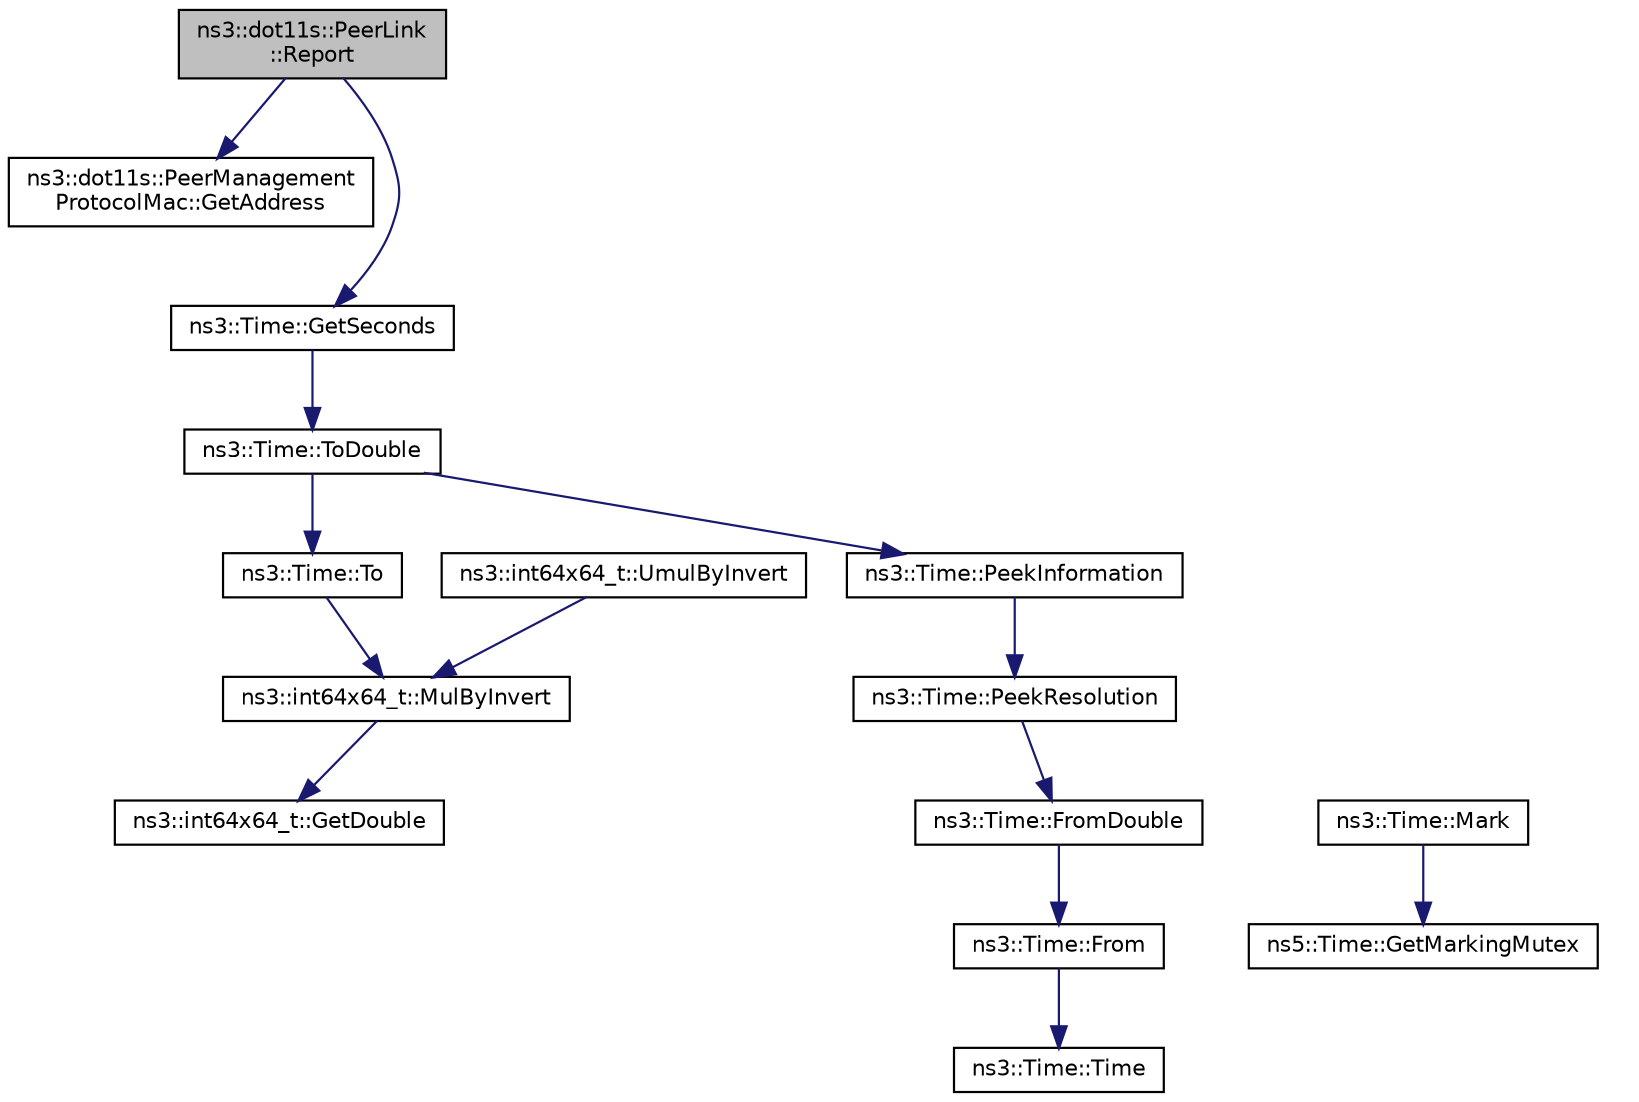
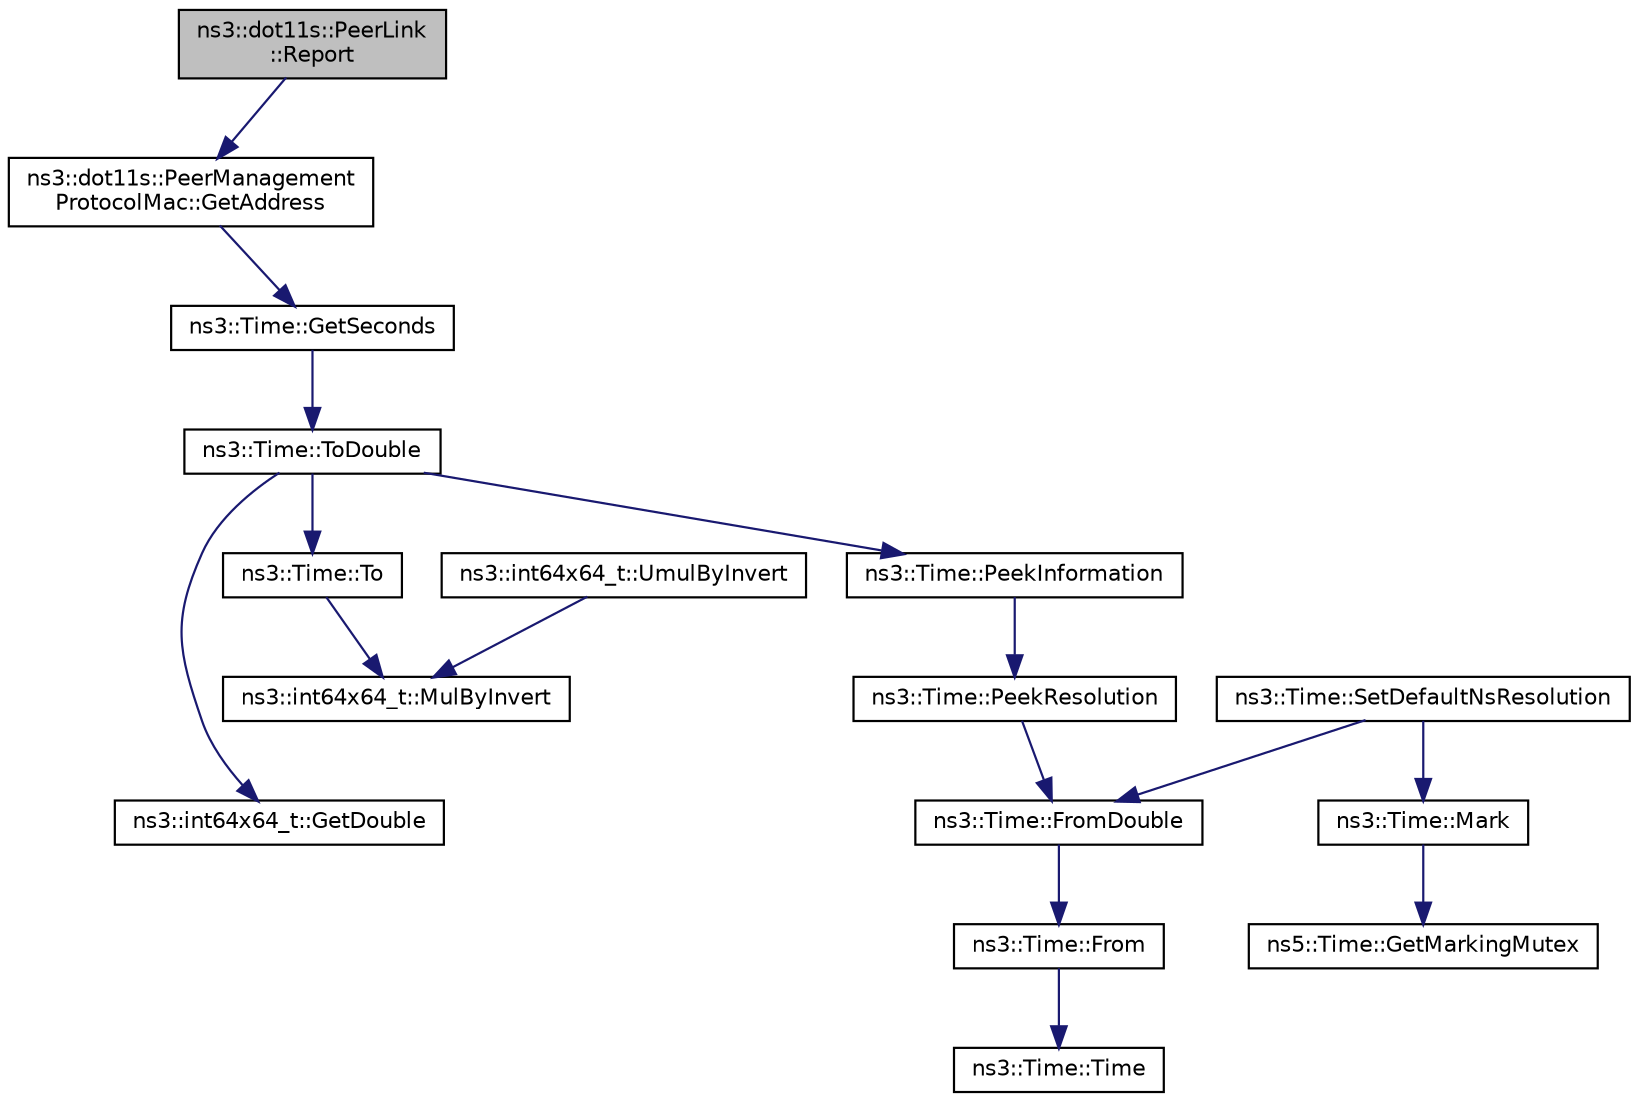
edge "ns3::dot11s::PeerLink ::Report" -> "ns3::Time::GetSeconds": now "ns3::dot11s::PeerManagement ProtocolMac::GetAddress" -> "ns3::Time::GetSeconds"
node "ns3::Time::SetDefaultNsResolution": added
edge "ns3::int64x64_t::MulByInvert" -> "ns3::int64x64_t::GetDouble": now "ns3::Time::ToDouble" -> "ns3::int64x64_t::GetDouble"
